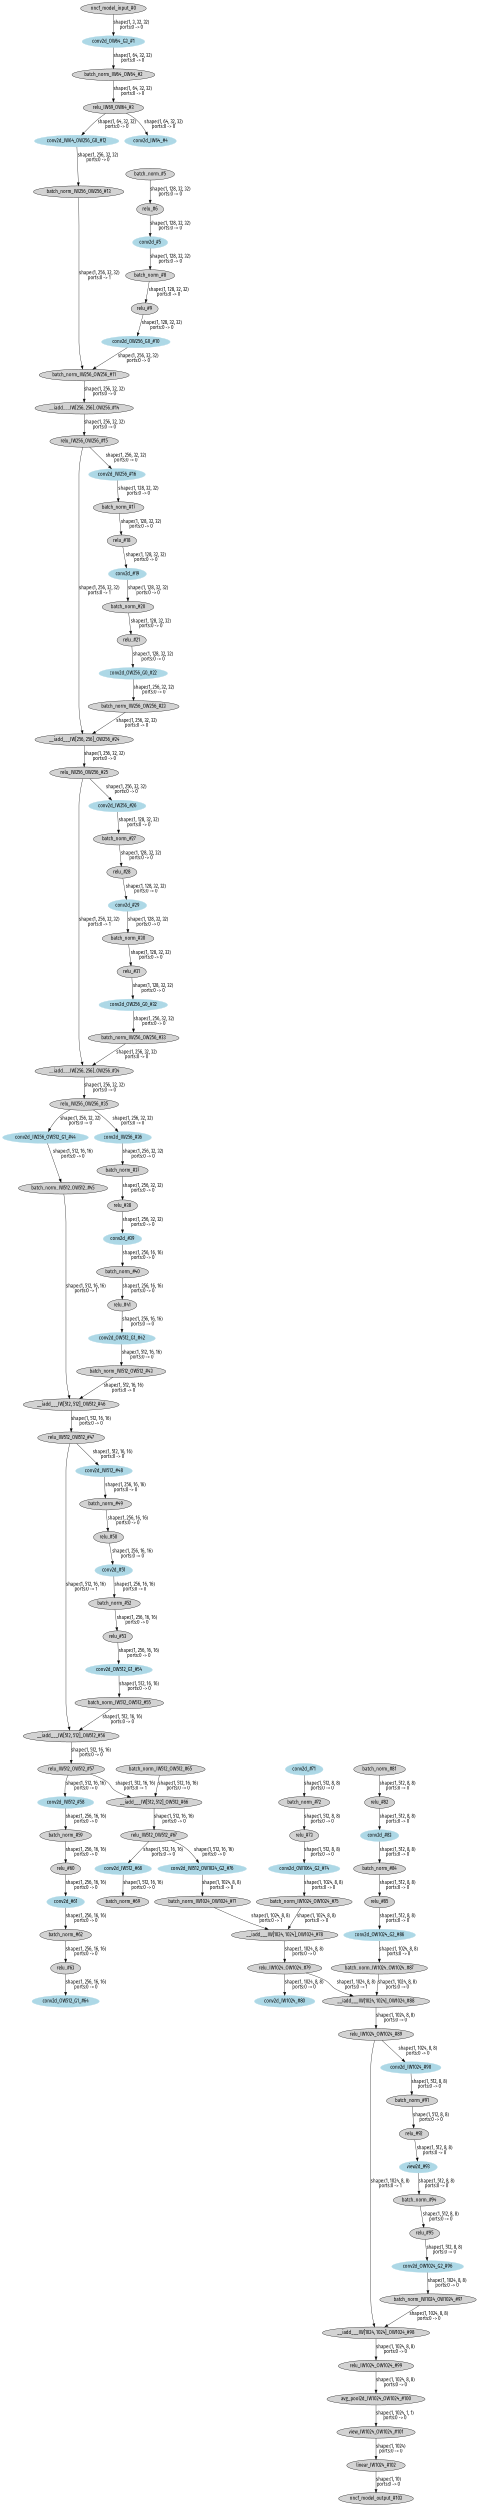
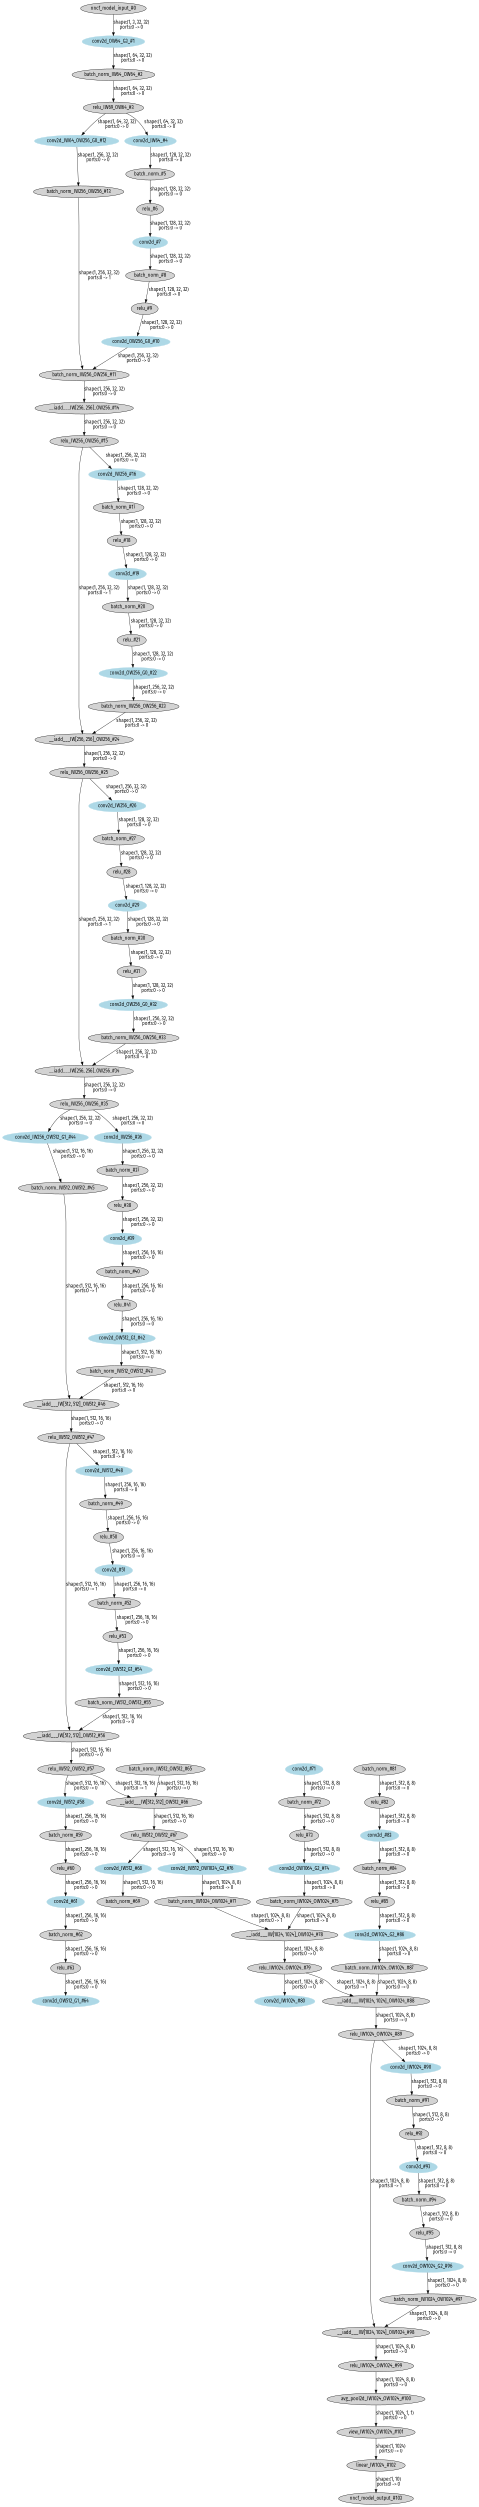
edge "conv2d_IW64_#4" -> "batch_norm_#5": added, label "shape:(1, 128, 32, 32) ports:0 -> 0"
node "conv2d_#5": label "conv2d_#5" -> "conv2d_#7"
node "view2d_#93": label "view2d_#93" -> "conv2d_#93"
